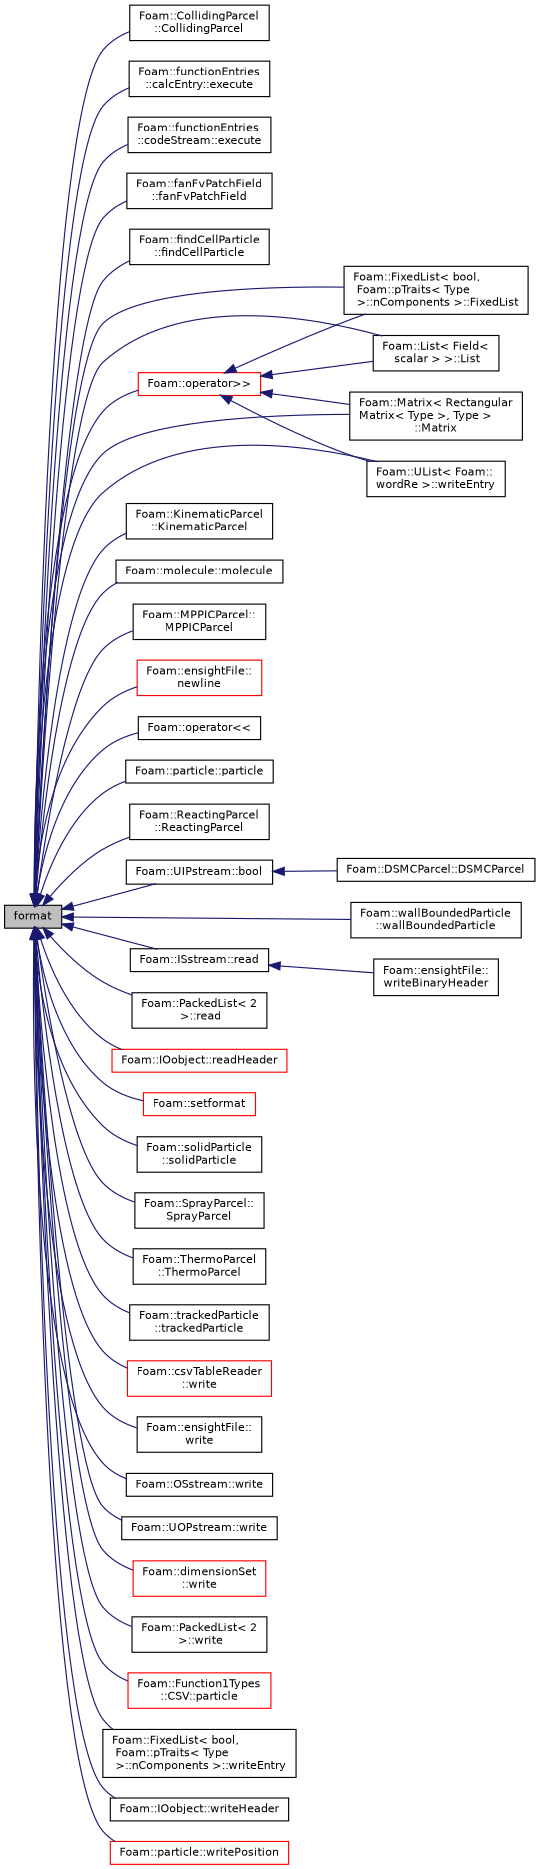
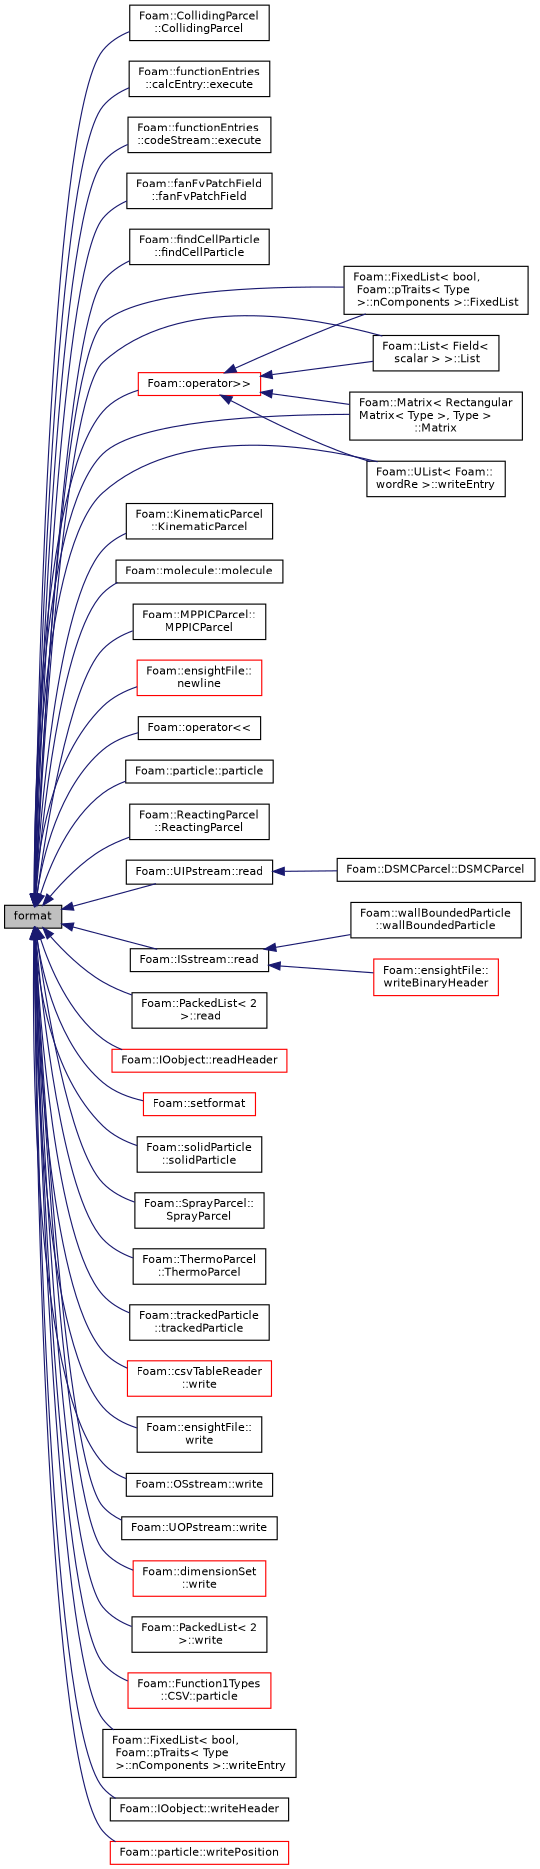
node "Foam::UIPstream::bool": label "Foam::UIPstream::bool" -> "Foam::UIPstream::read"
edge "Foam::wallBoundedParticle ::wallBoundedParticle" -> "format": now "Foam::wallBoundedParticle ::wallBoundedParticle" -> "Foam::ISstream::read"
node "Foam::ensightFile:: writeBinaryHeader": color black -> red
